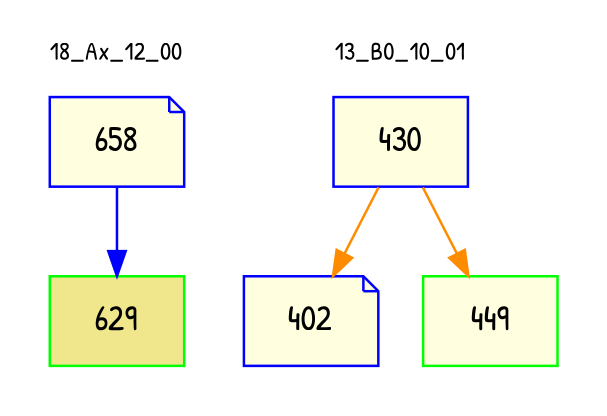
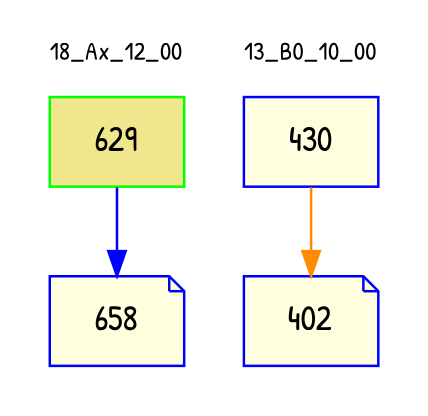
cluster "13_B0_10_01": label "13_B0_10_01" -> "13_B0_10_00"
edge "658" -> "629": reversed
node "449": removed
